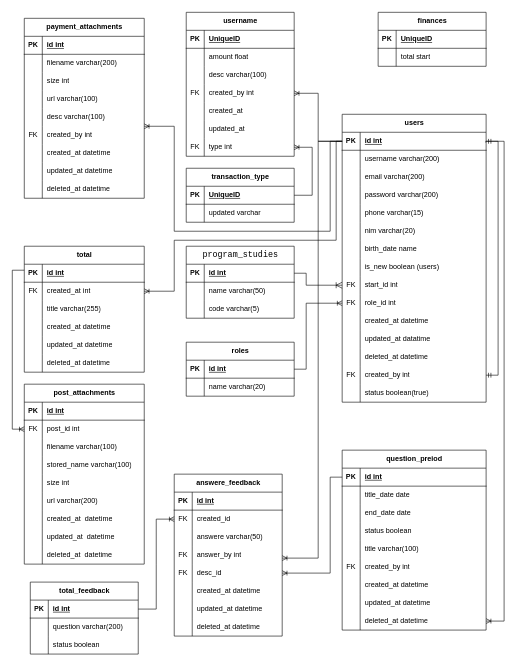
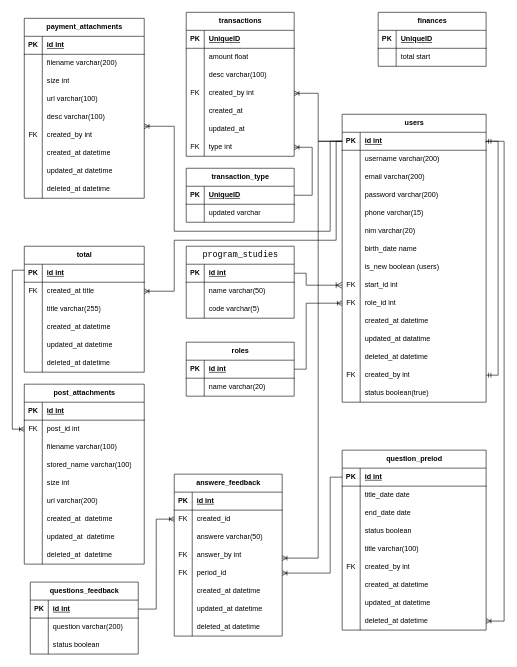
node "username": label "username" -> "transactions"
node "created_at int": label "created_at int" -> "created_at title"
node "desc_id": label "desc_id" -> "period_id"
node "total_feedback": label "total_feedback" -> "questions_feedback"
